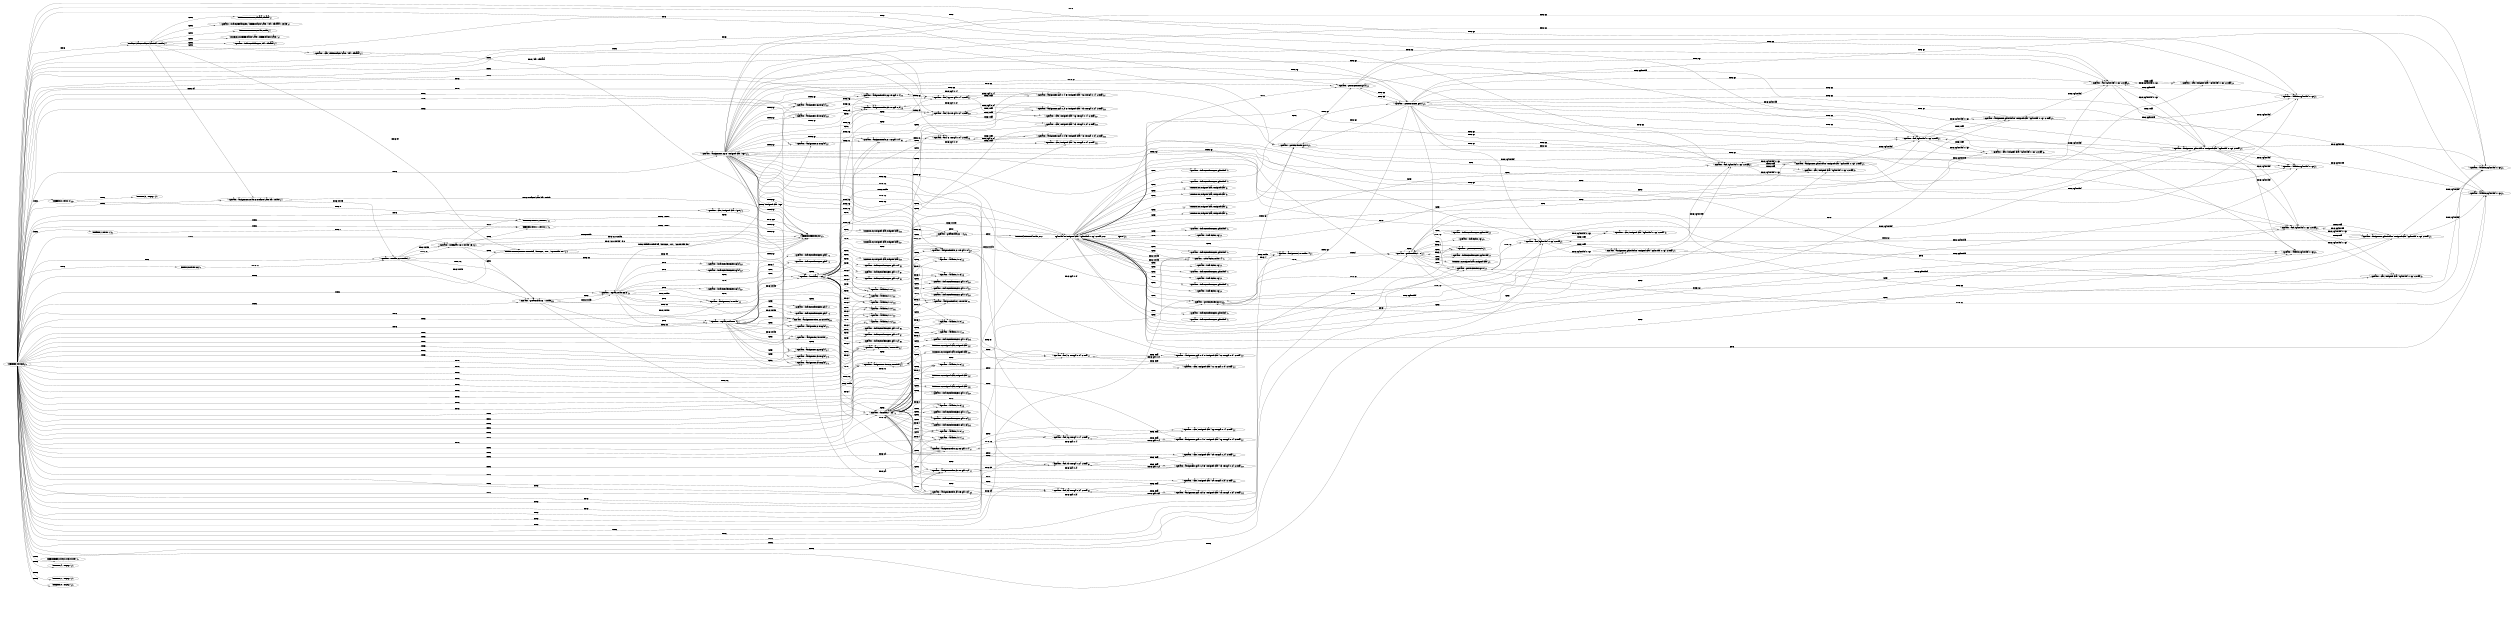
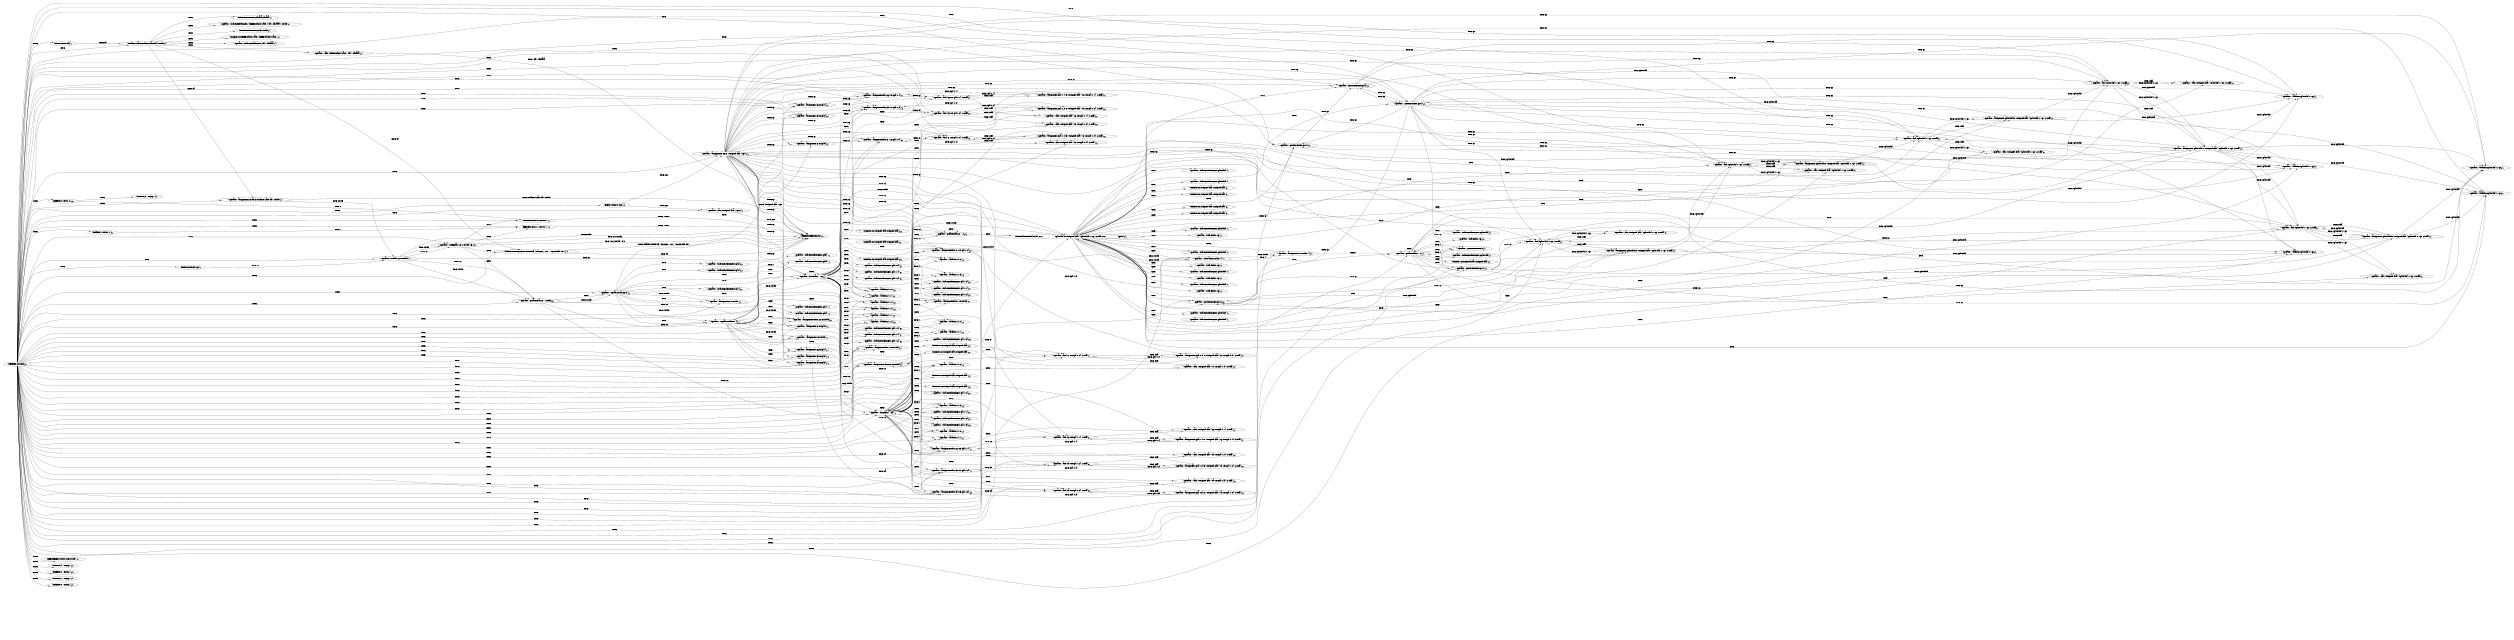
node "(PARAM,TIFF *tif)": added
node "(PARAM,uint8_t *cp0)": added
node "(LITERAL,2,<empty>)": added
